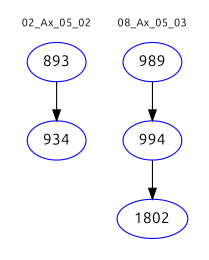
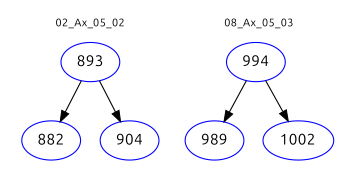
edge "989" -> "994": reversed
node "882": added
node "934": label "934" -> "904"
node "1802": label "1802" -> "1002"
